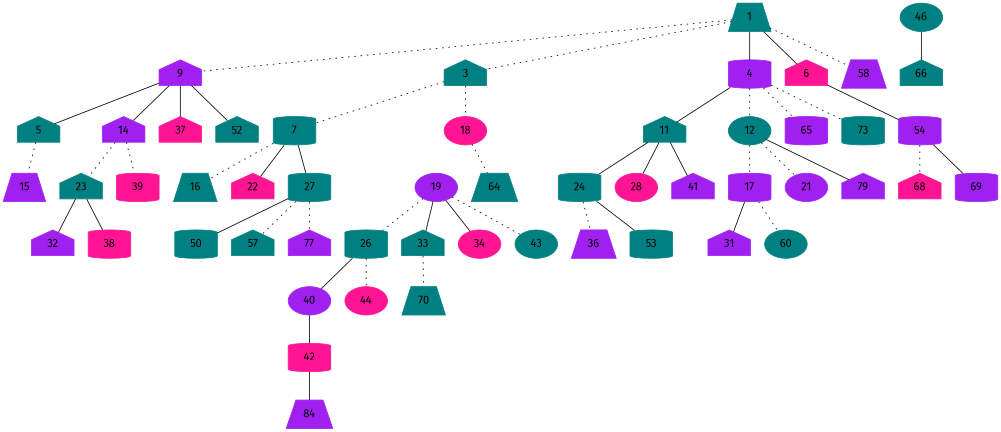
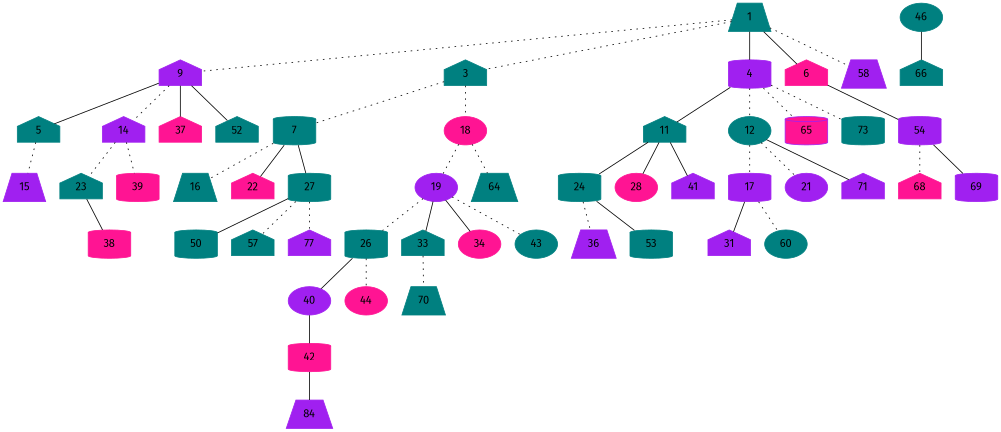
edge "9" -- "14": style solid -> dotted
node "65": fillcolor purple -> deeppink
edge "18" -- "19": added
node "79": label "79" -> "71"
node "32": removed
